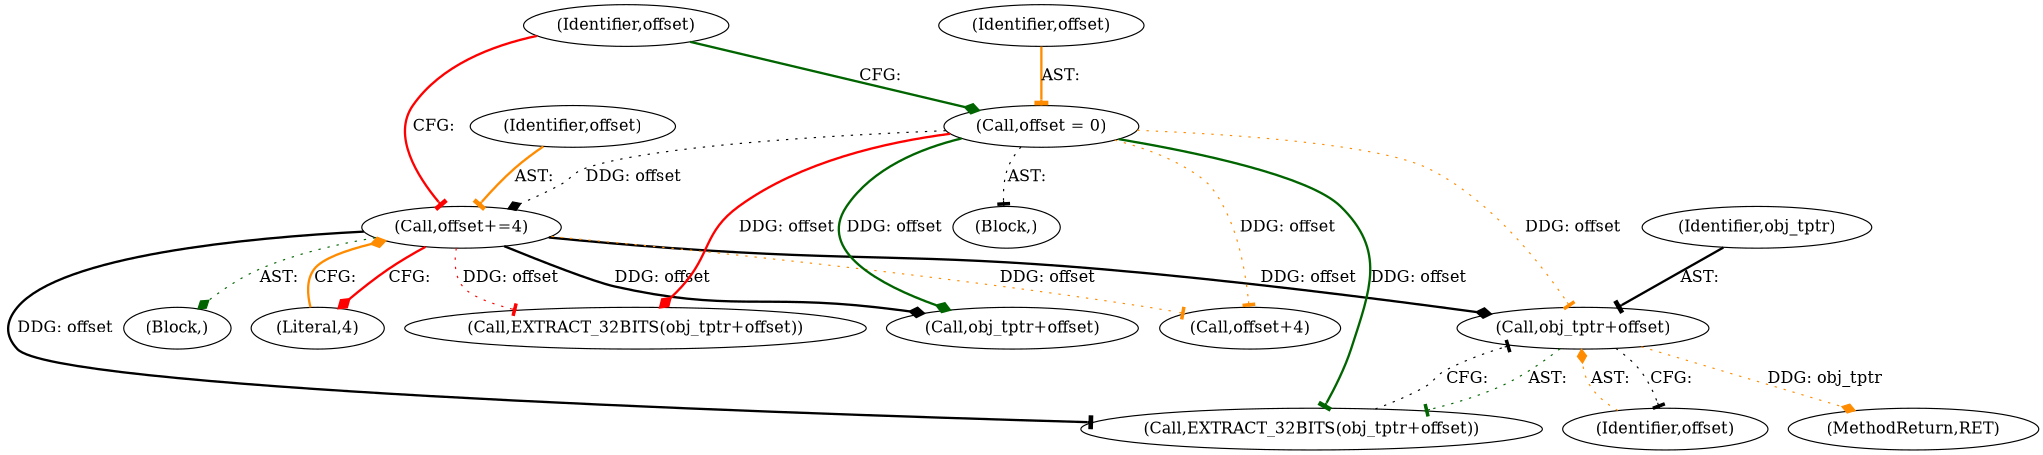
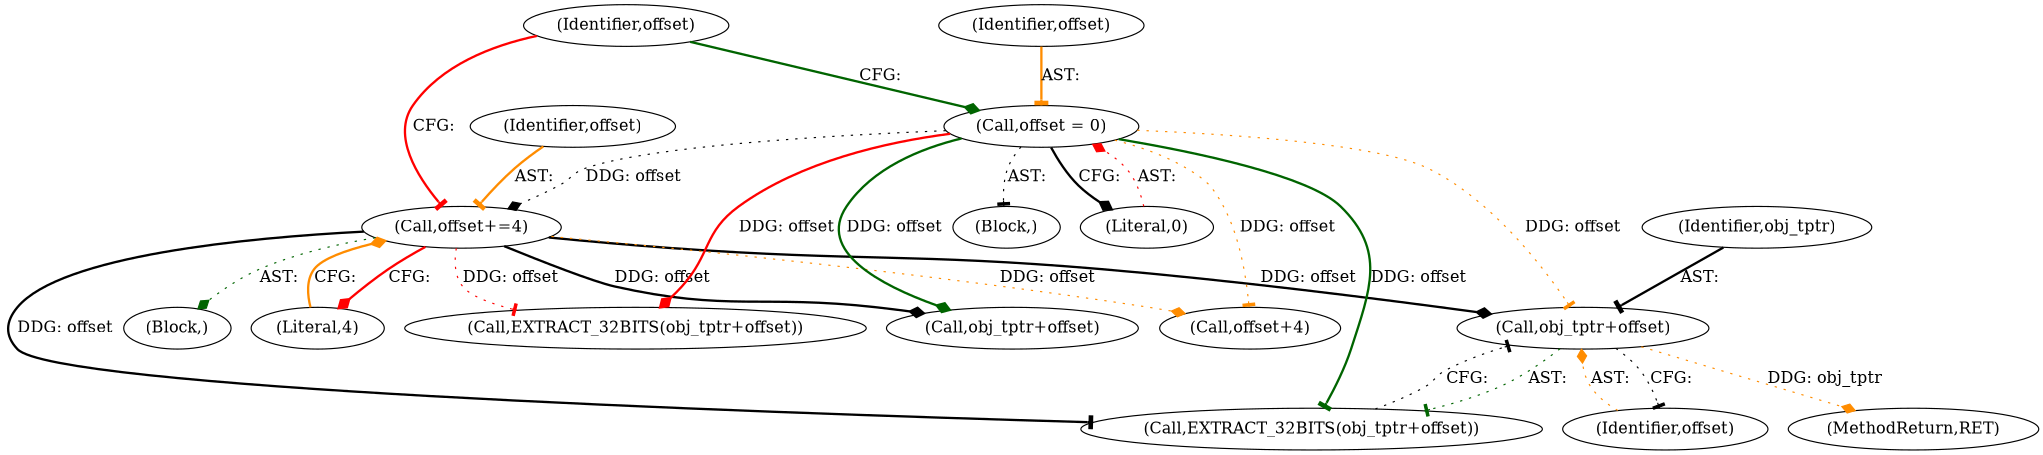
node "(Literal,0)": added
edge "(Call,offset+=4)" -> "(Call,offset+4)": arrowhead tee -> diamond
